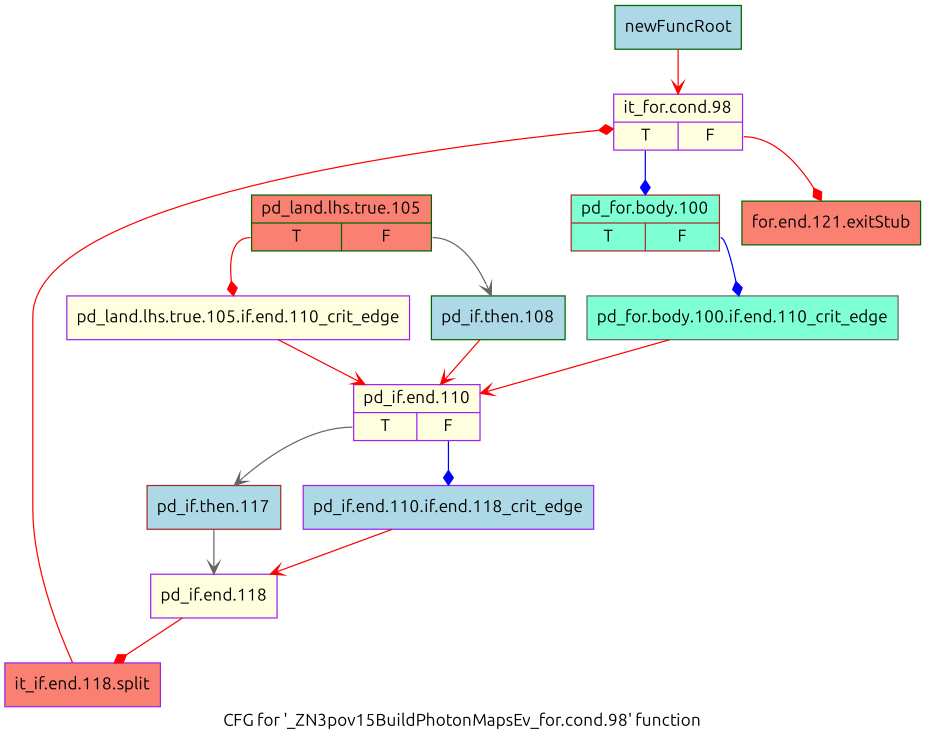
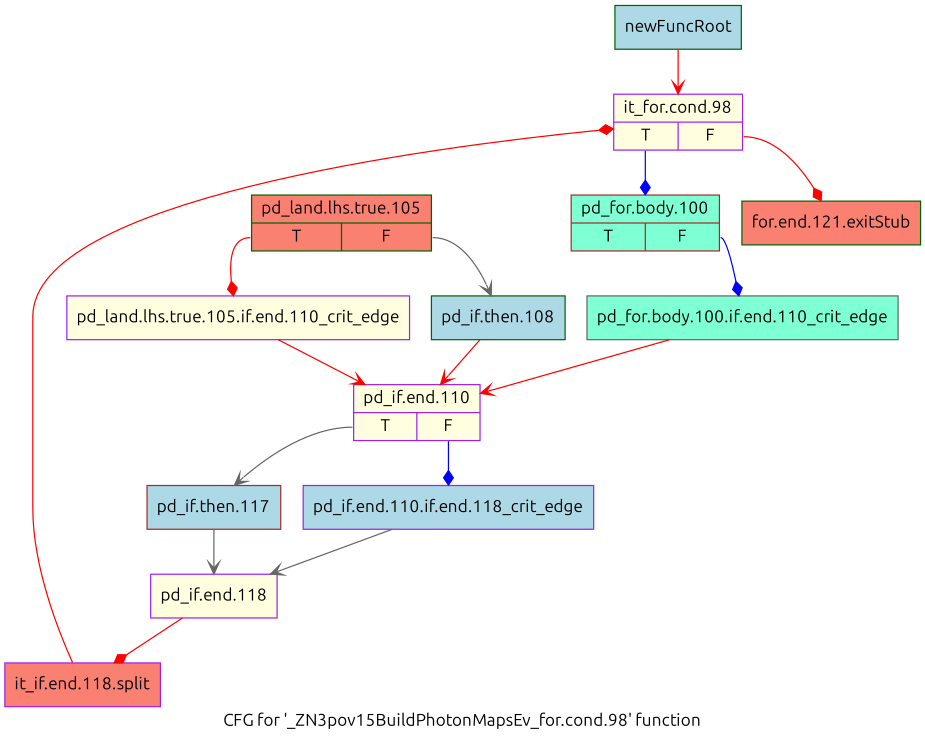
edge "pd_if.end.110.if.end.118_crit_edge" -> "pd_if.end.118": color red -> gray40
